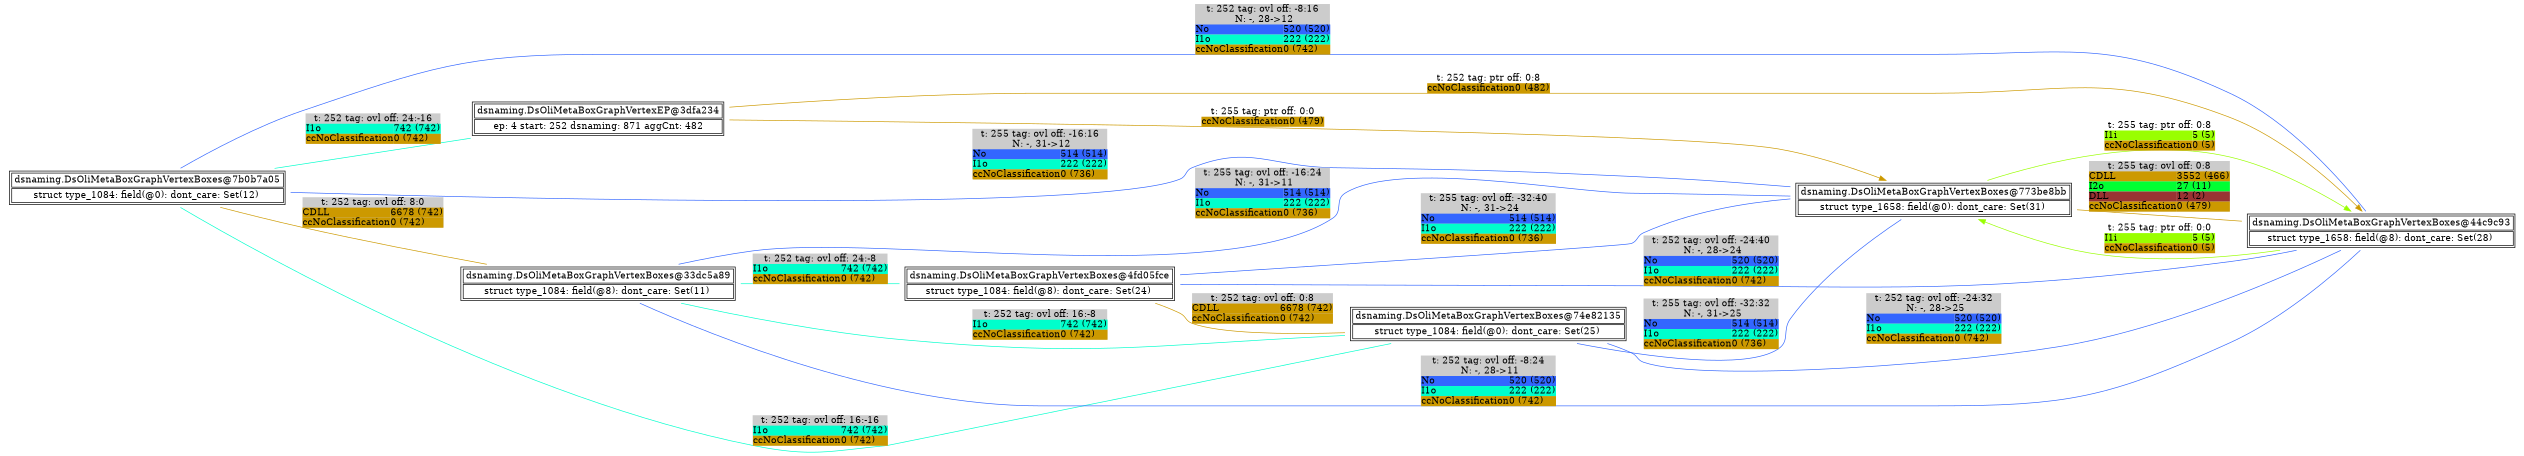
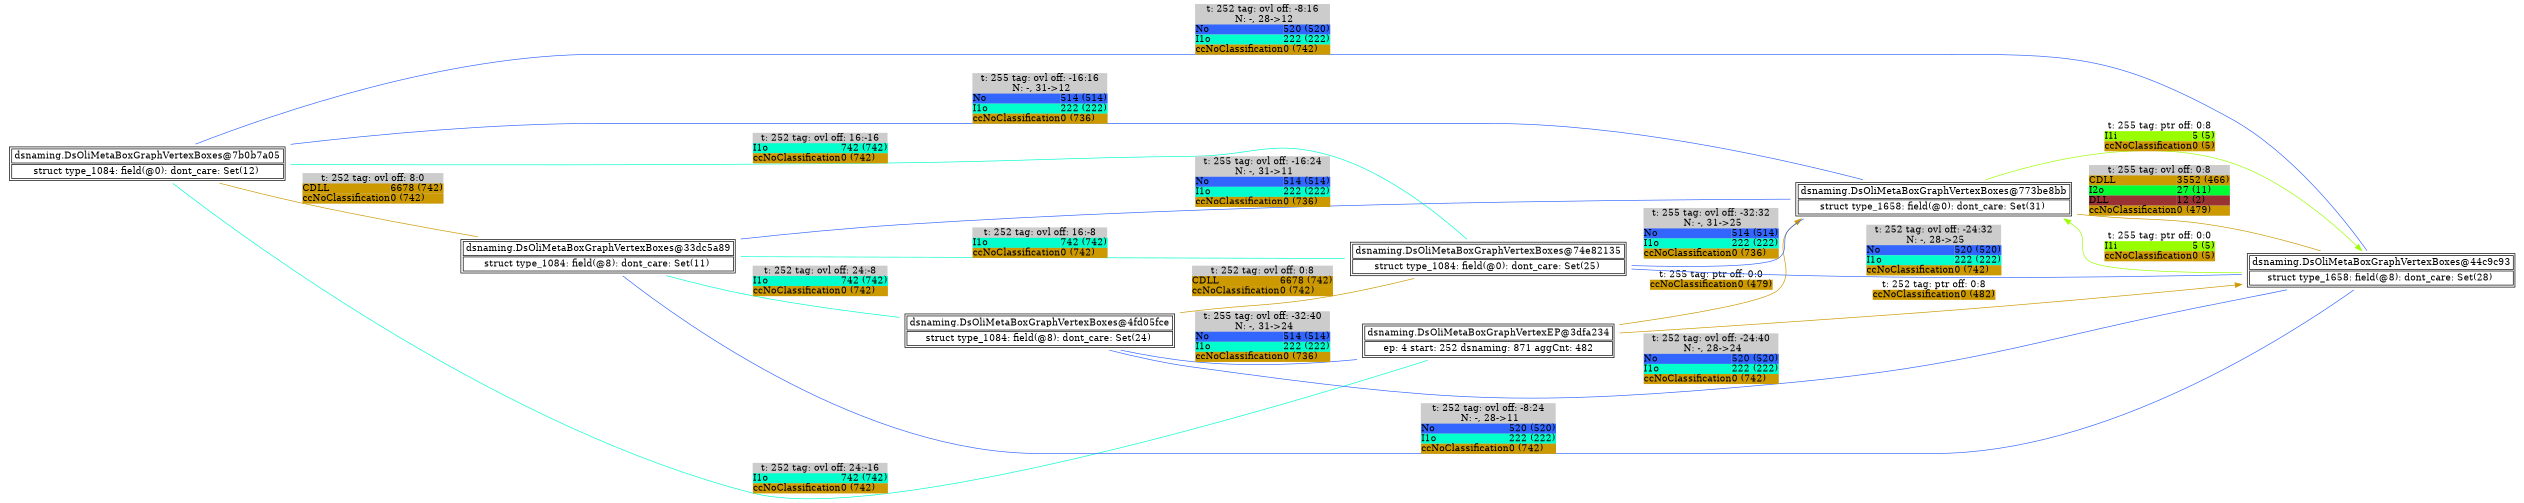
edge "dsnaming.DsOliMetaBoxGraphVertexBoxes@773be8bb" -- "dsnaming.DsOliMetaBoxGraphVertexBoxes@4fd05fce": now "dsnaming.DsOliMetaBoxGraphVertexEP@3dfa234" -- "dsnaming.DsOliMetaBoxGraphVertexBoxes@4fd05fce"
